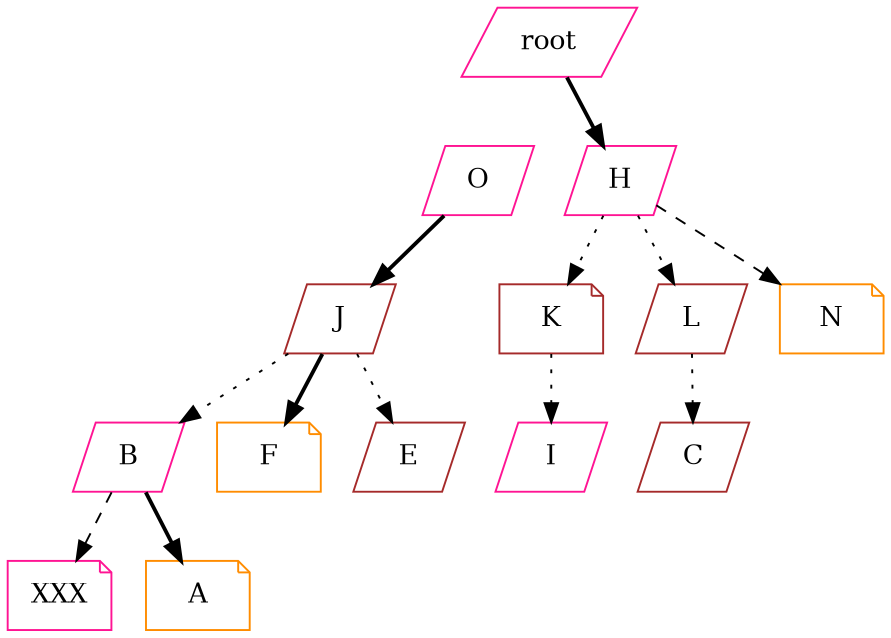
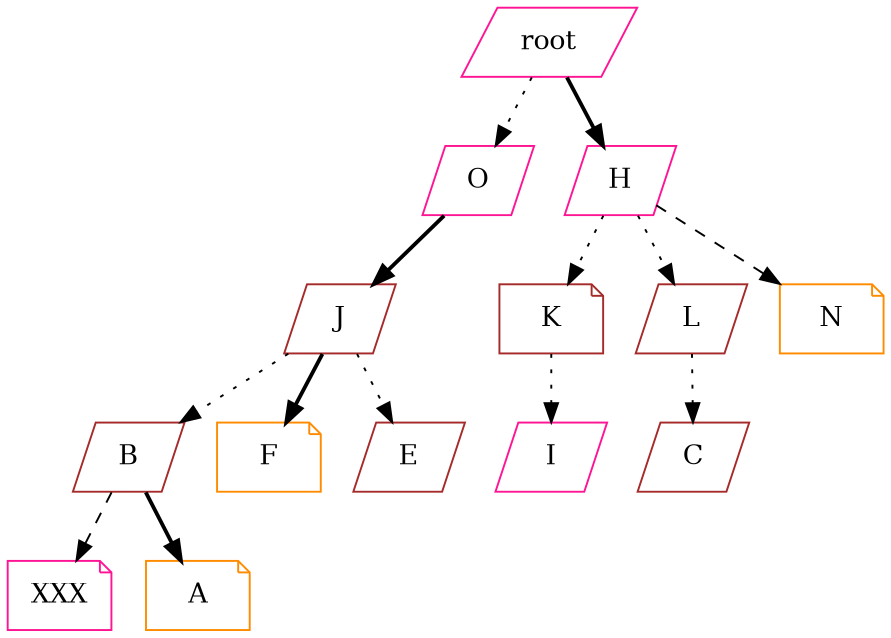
edge "root" -> "O": added
node "B": color deeppink -> brown
